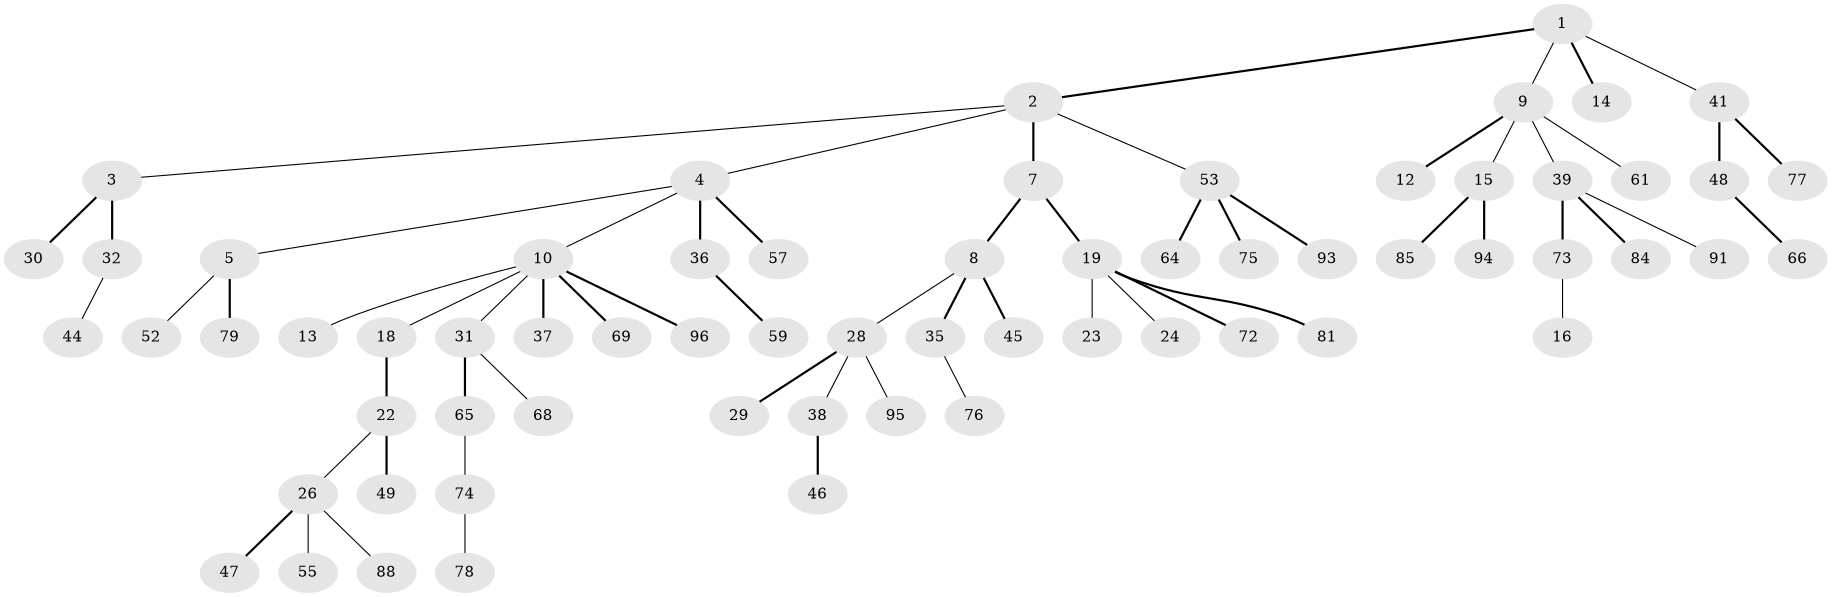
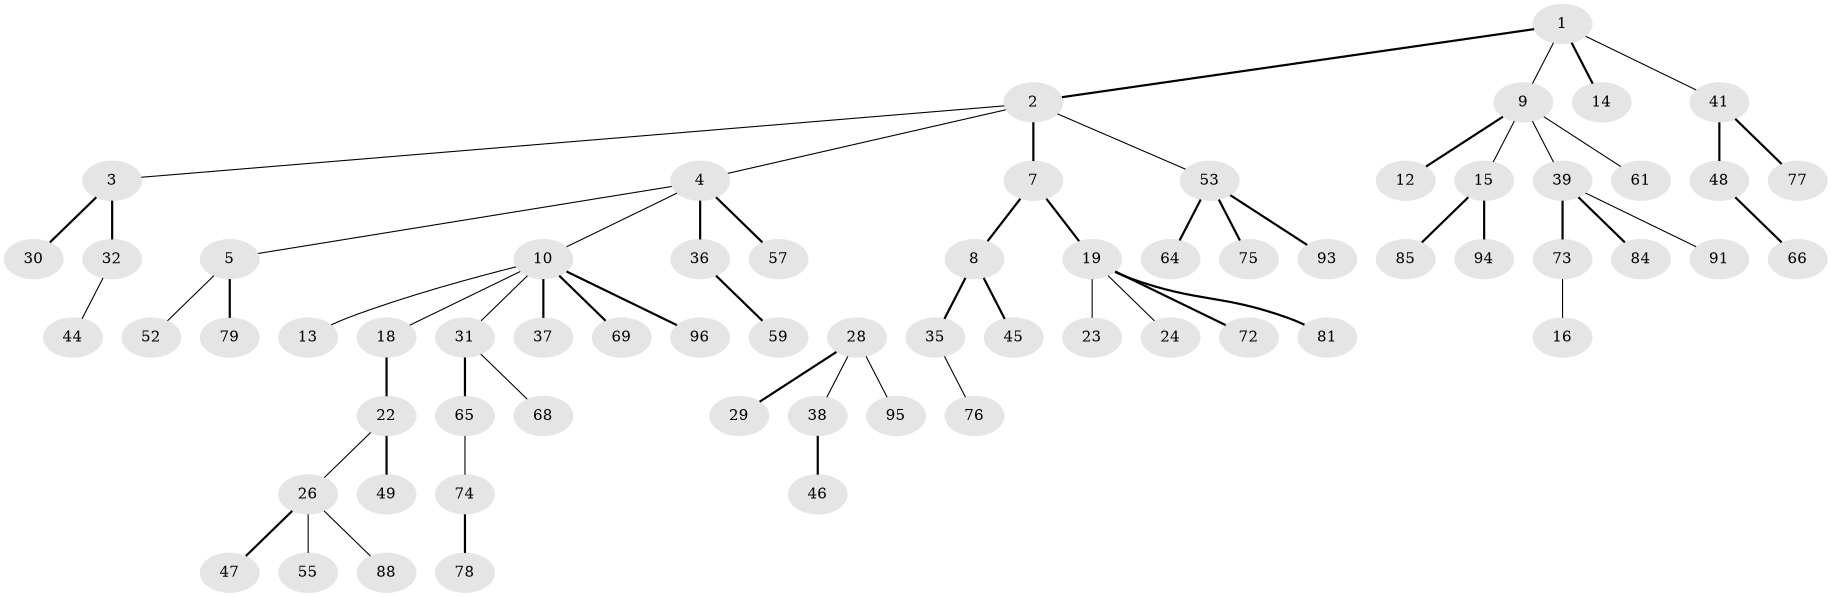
edge "8" -- "28": removed
edge "74" -- "78": style solid -> bold
